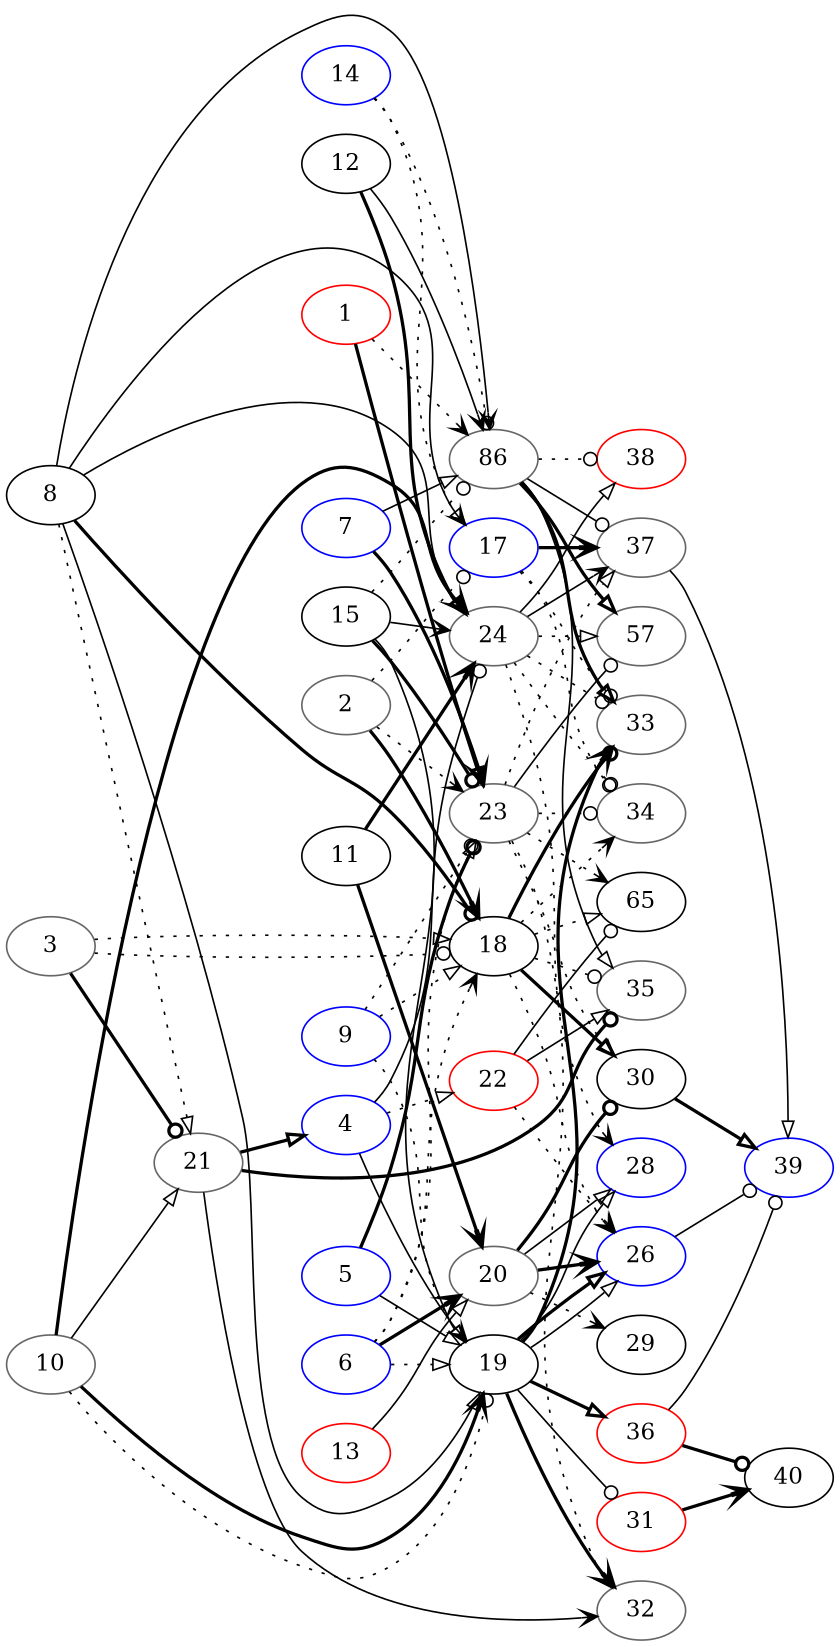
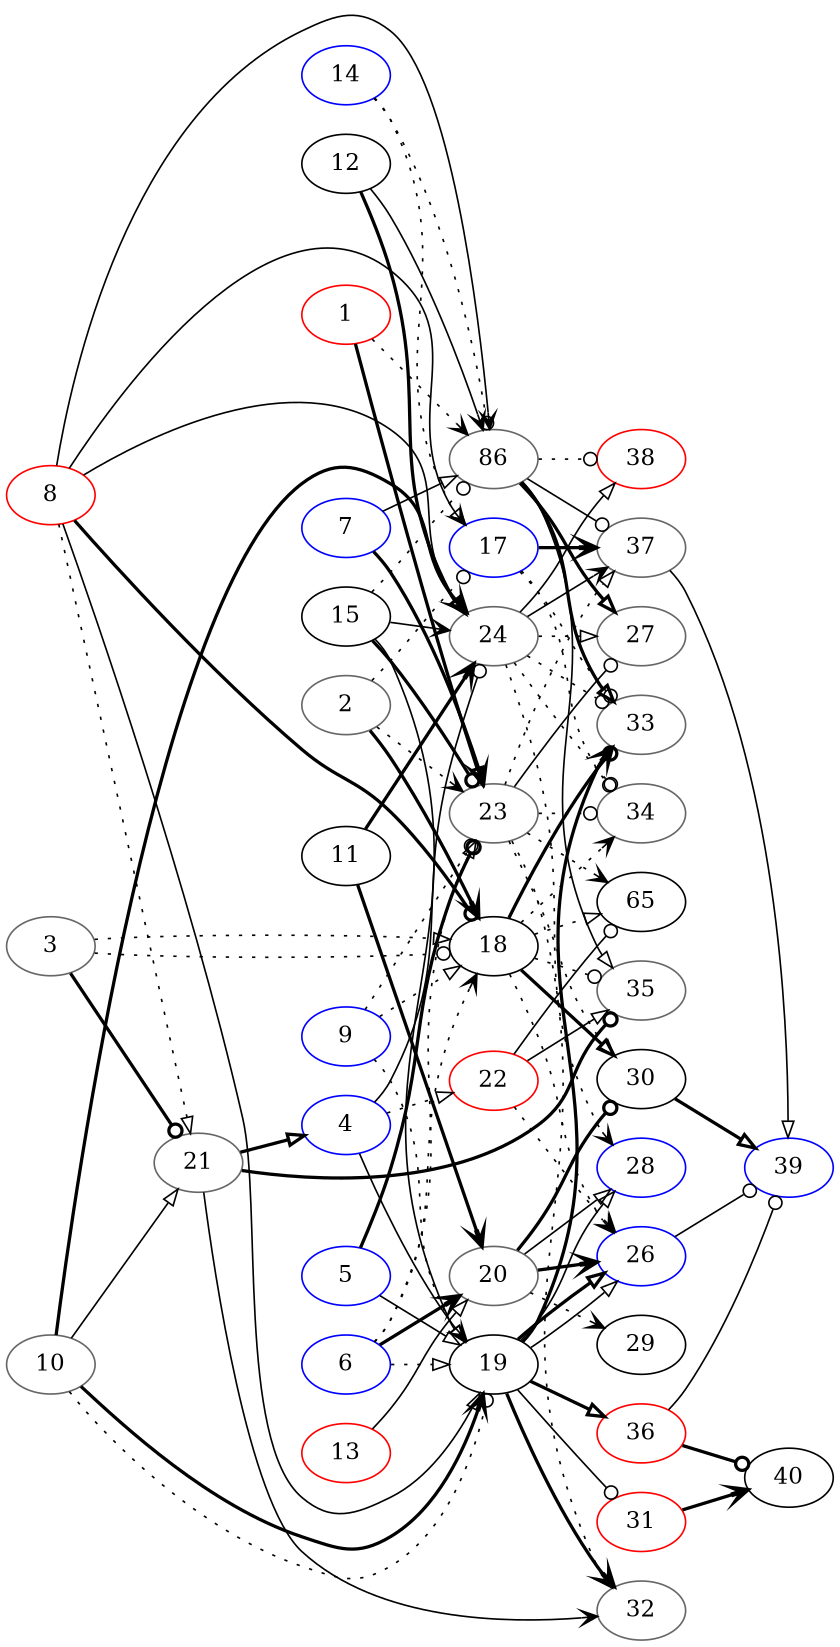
node "8": color black -> red
node "57": label "57" -> "27"
